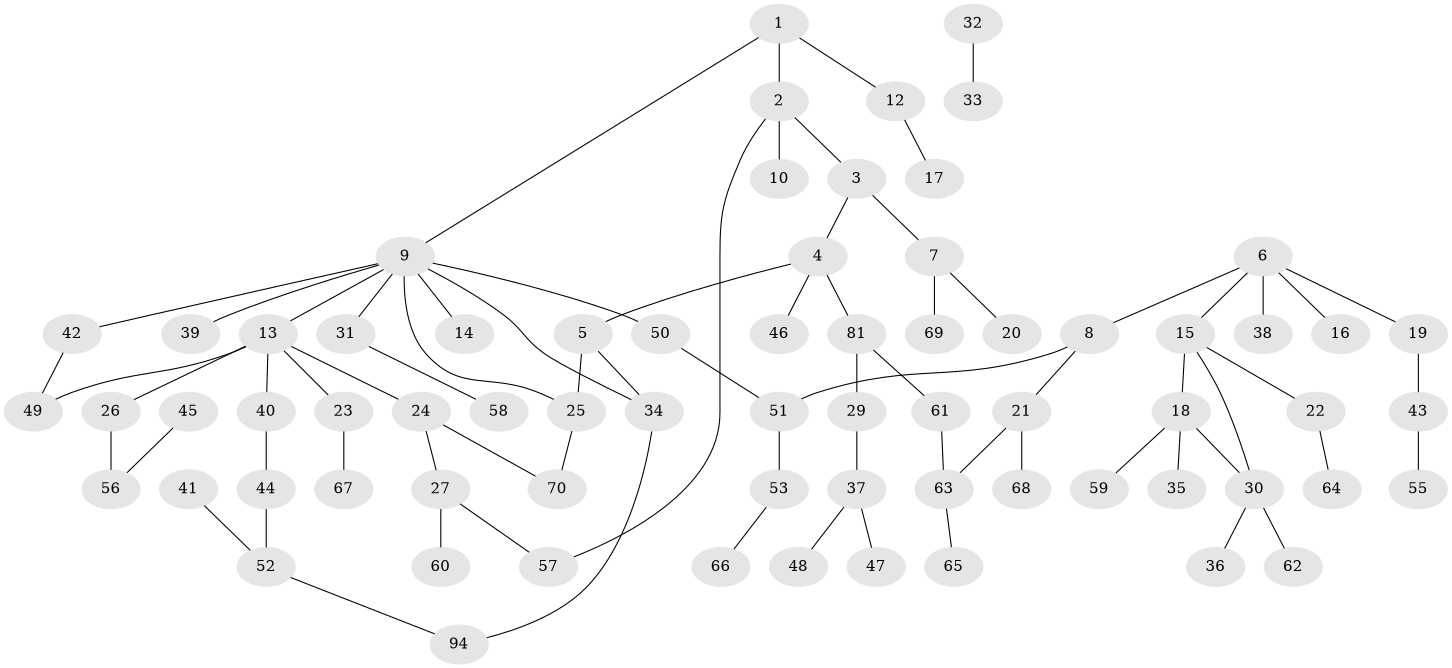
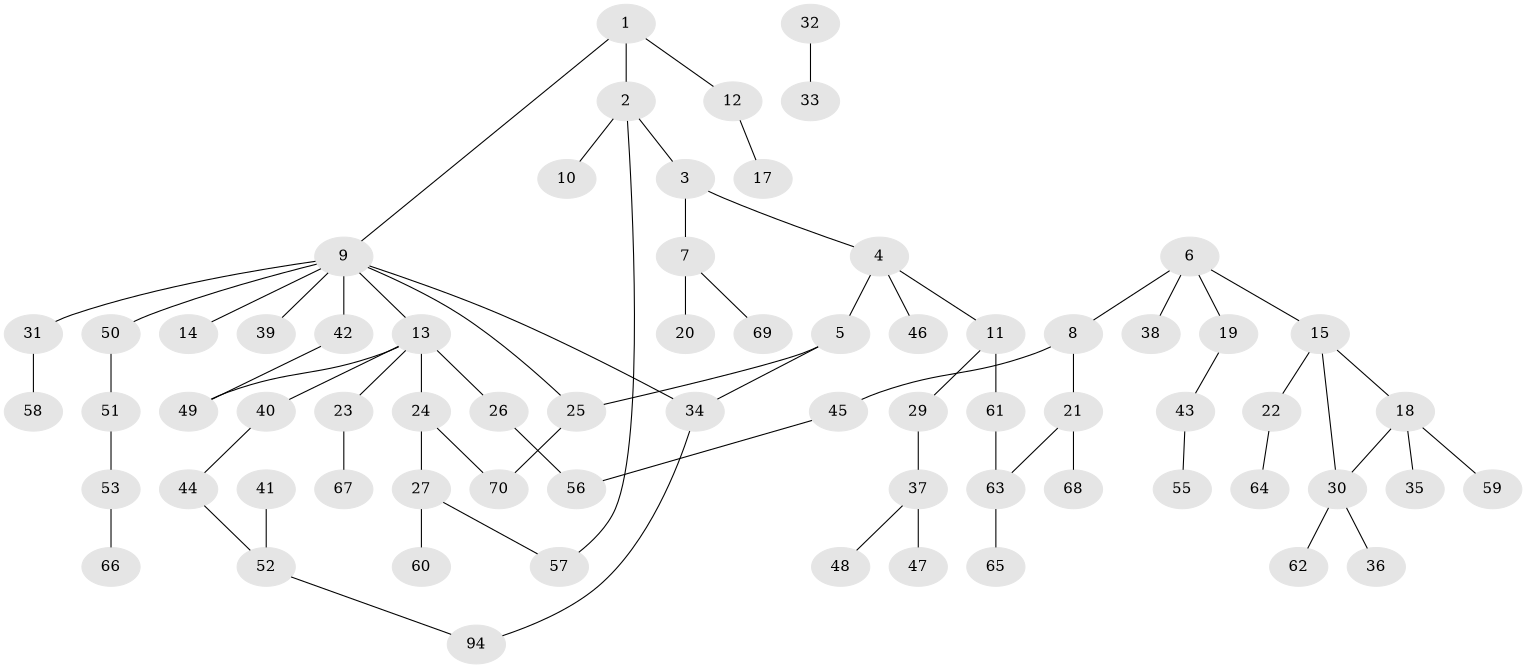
node "81": label "81" -> "11"
node "16": removed
edge "8" -- "51": now "8" -- "45"
